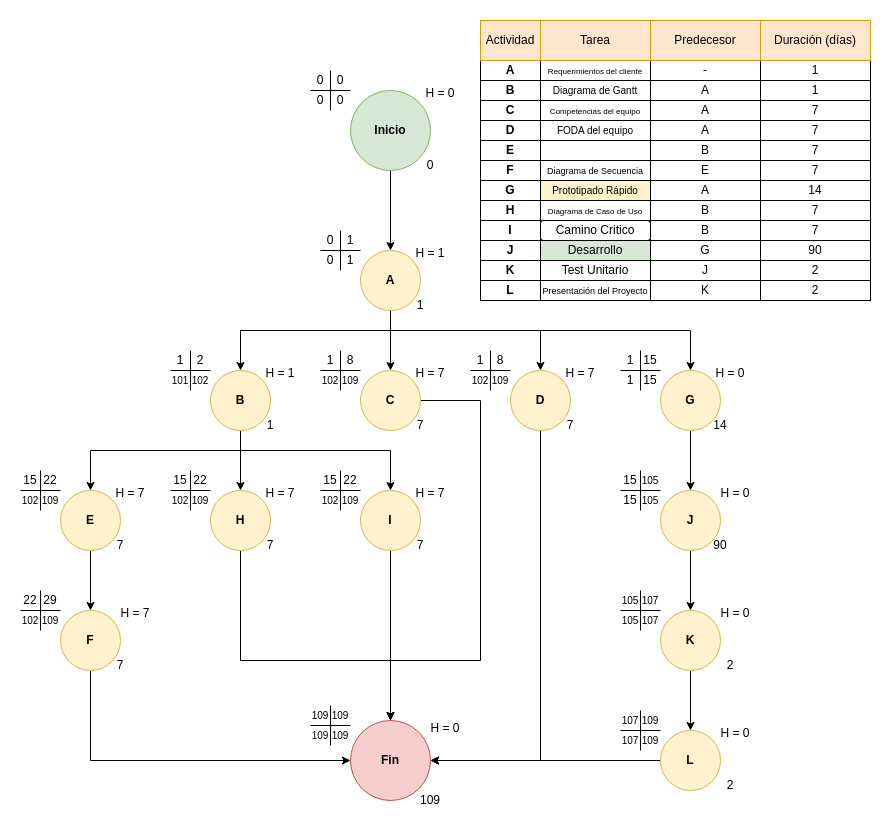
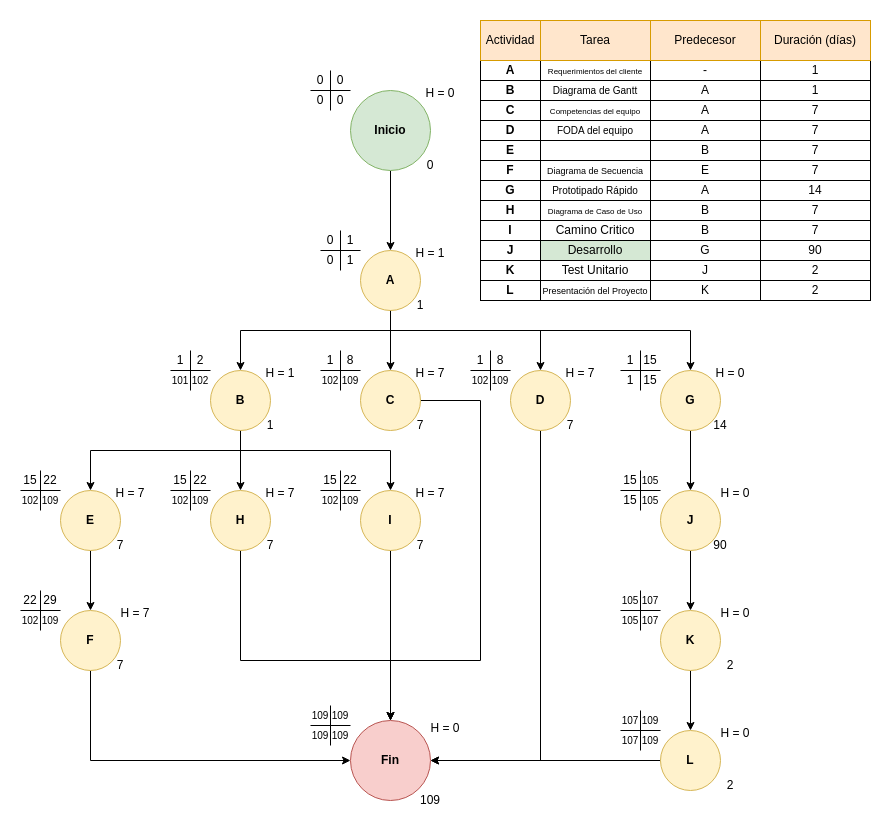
node "Prototipado Rápido": fillcolor #fff2cc -> #ffffff
node "Camino Critico": shape rounded rectangle -> rectangle
